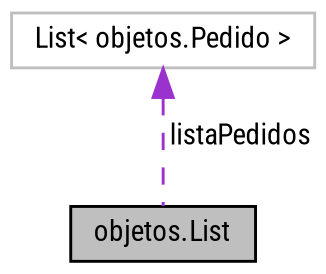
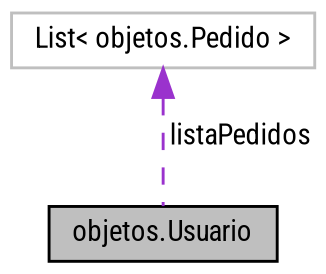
node "objetos.List": label "objetos.List" -> "objetos.Usuario"
